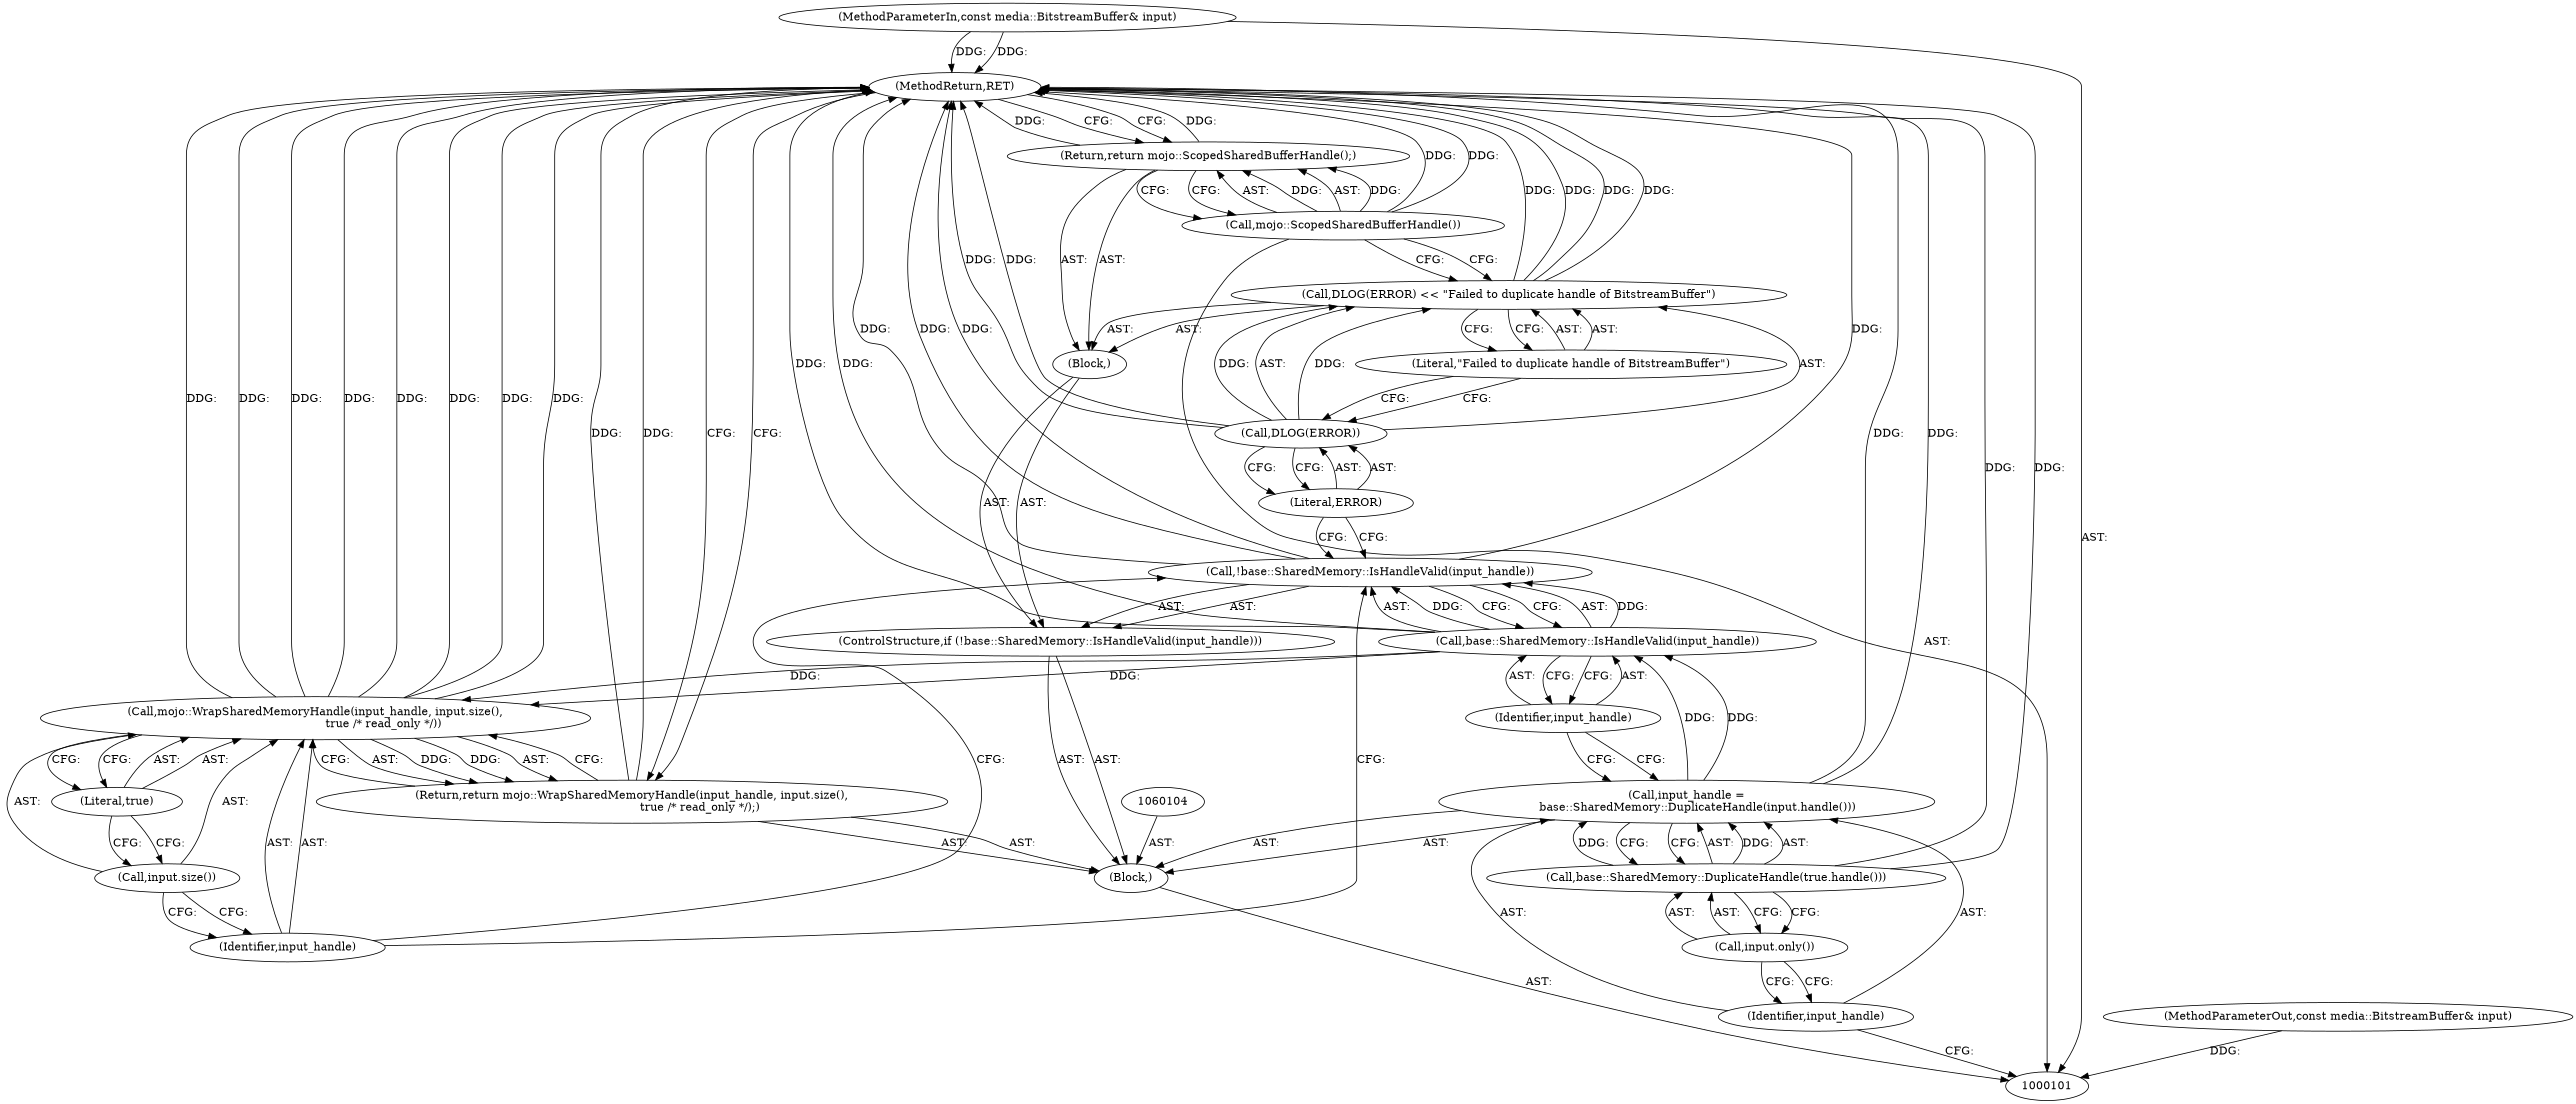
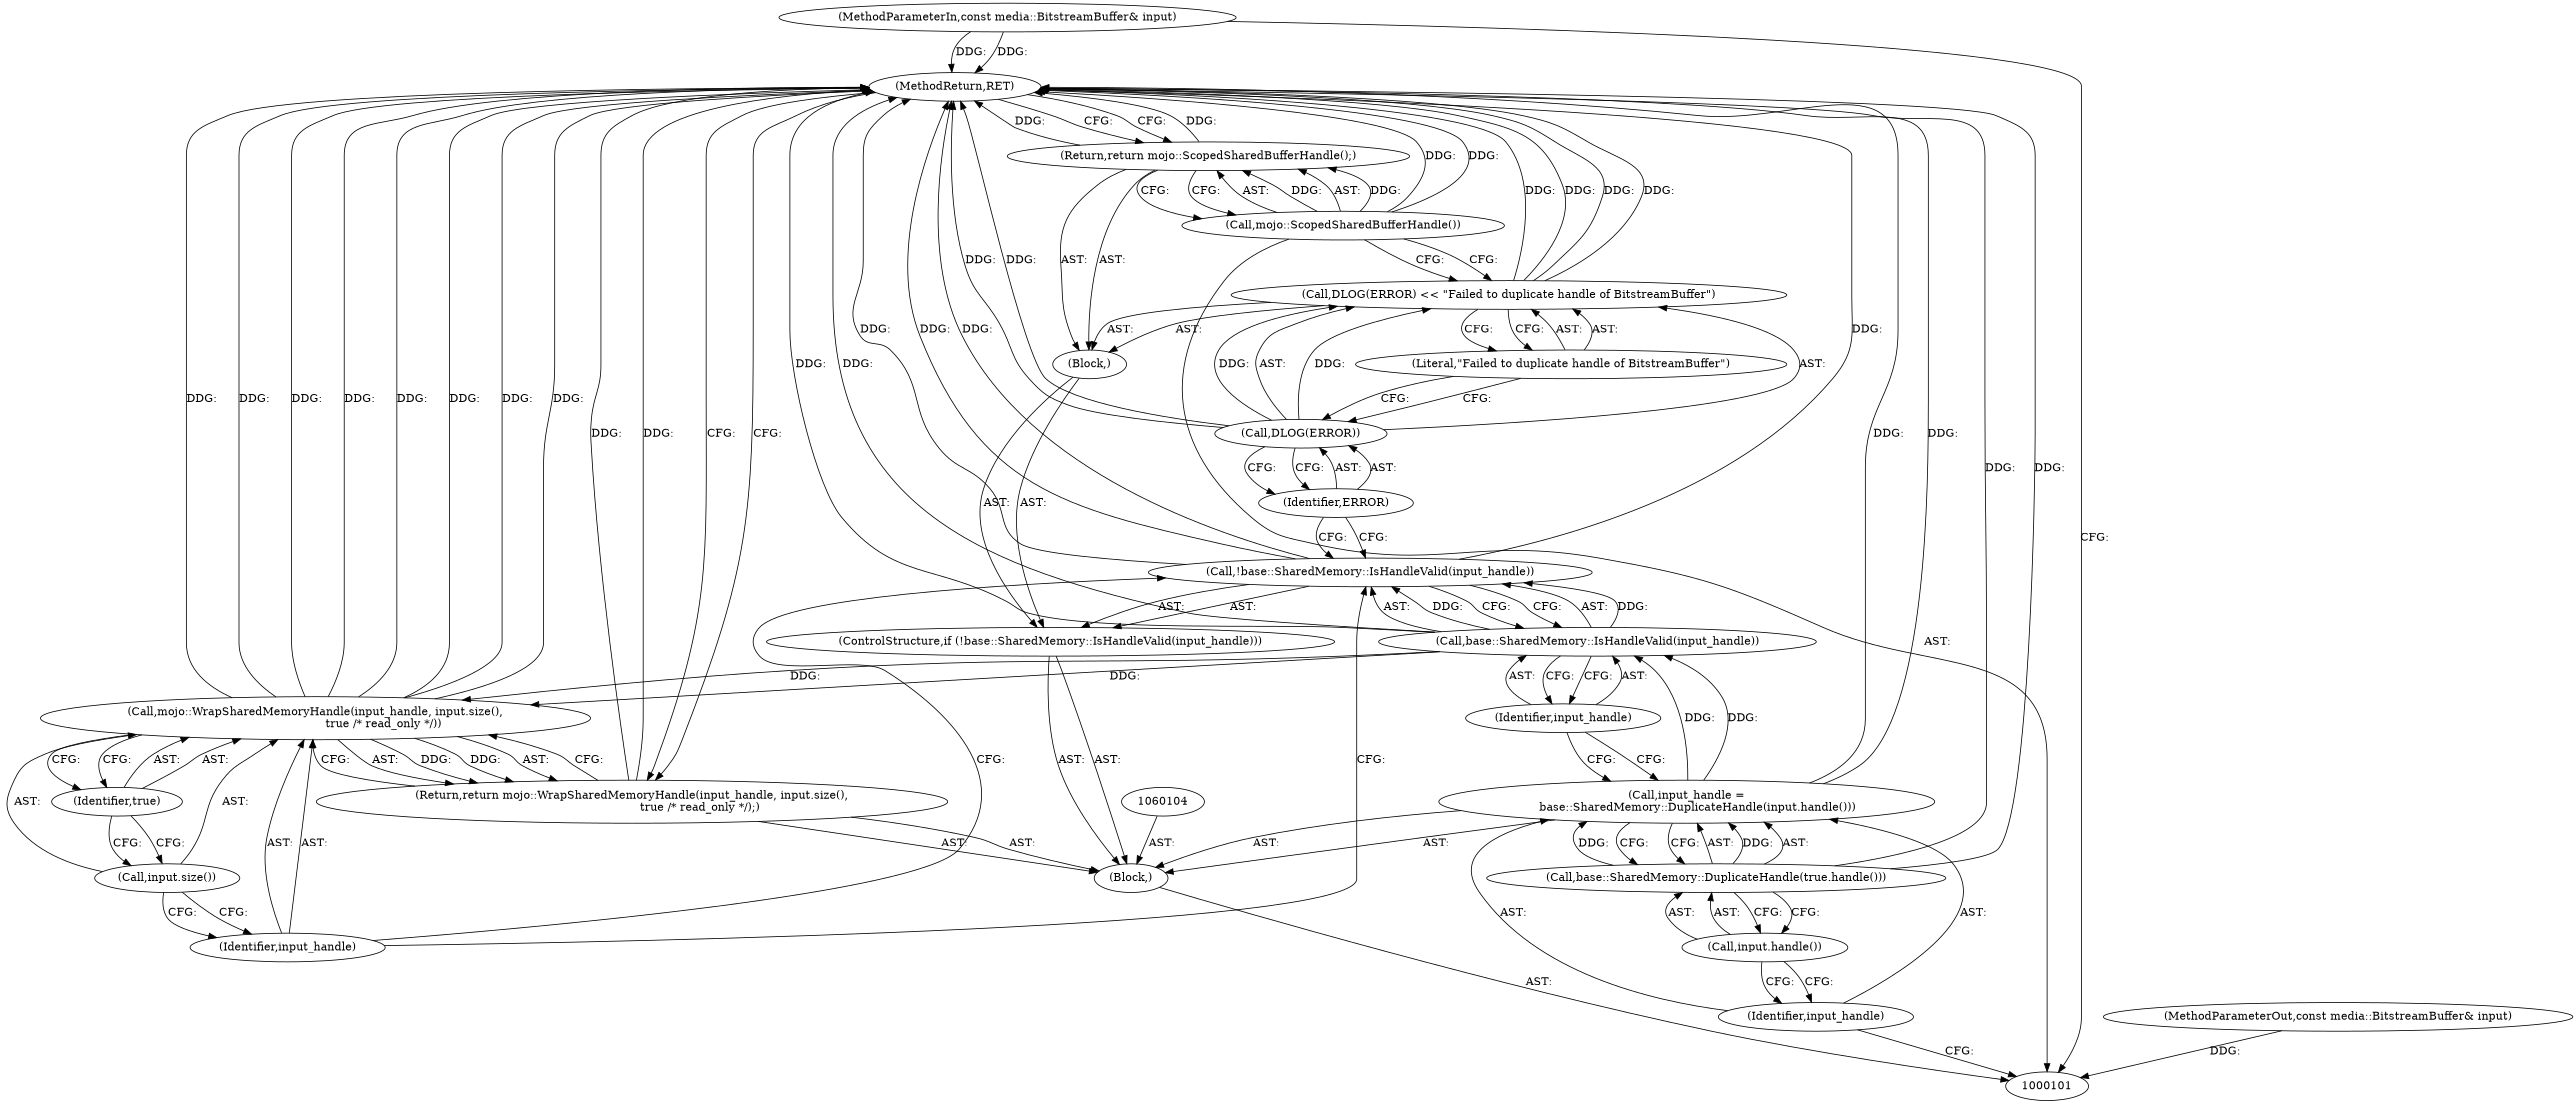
node "(Literal,ERROR)": label "(Literal,ERROR)" -> "(Identifier,ERROR)"
edge "(MethodParameterIn,const media::BitstreamBuffer& input)" -> "1000101": label "AST: " -> "CFG: "
node "(Literal,true)": label "(Literal,true)" -> "(Identifier,true)"
node "(Call,input.only())": label "(Call,input.only())" -> "(Call,input.handle())"
